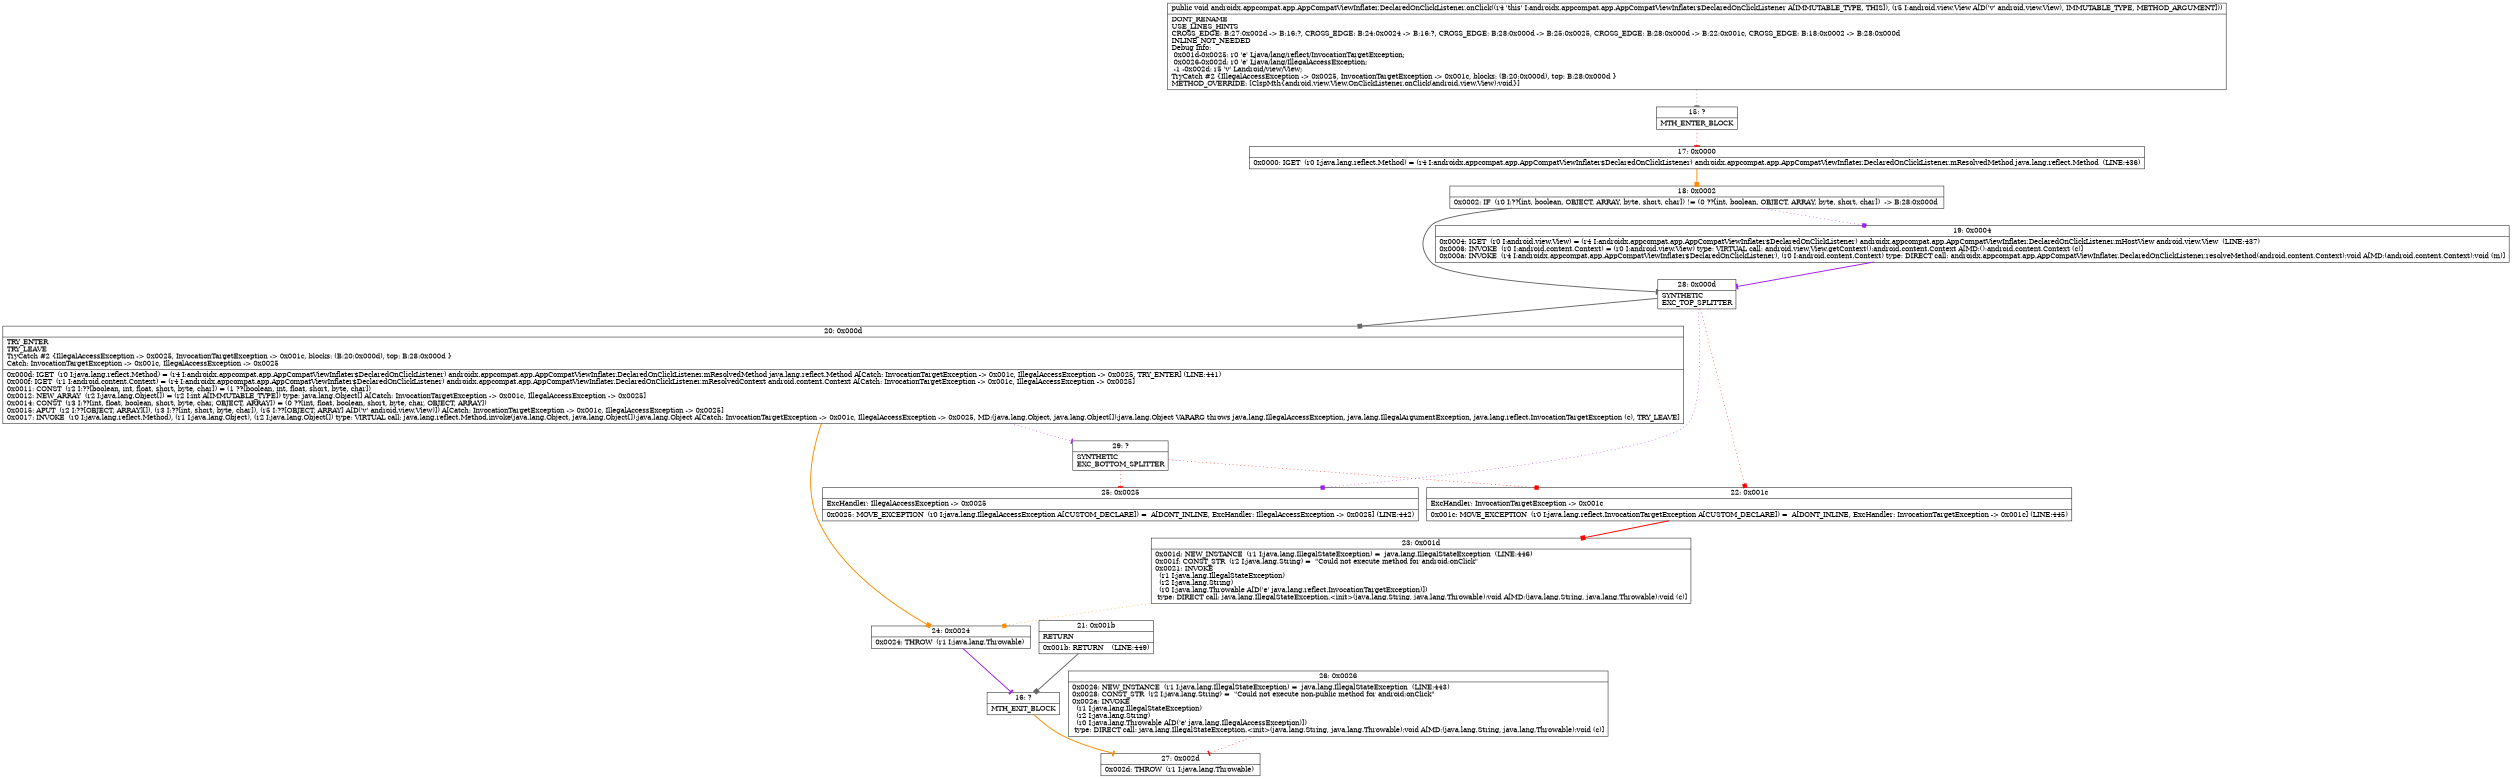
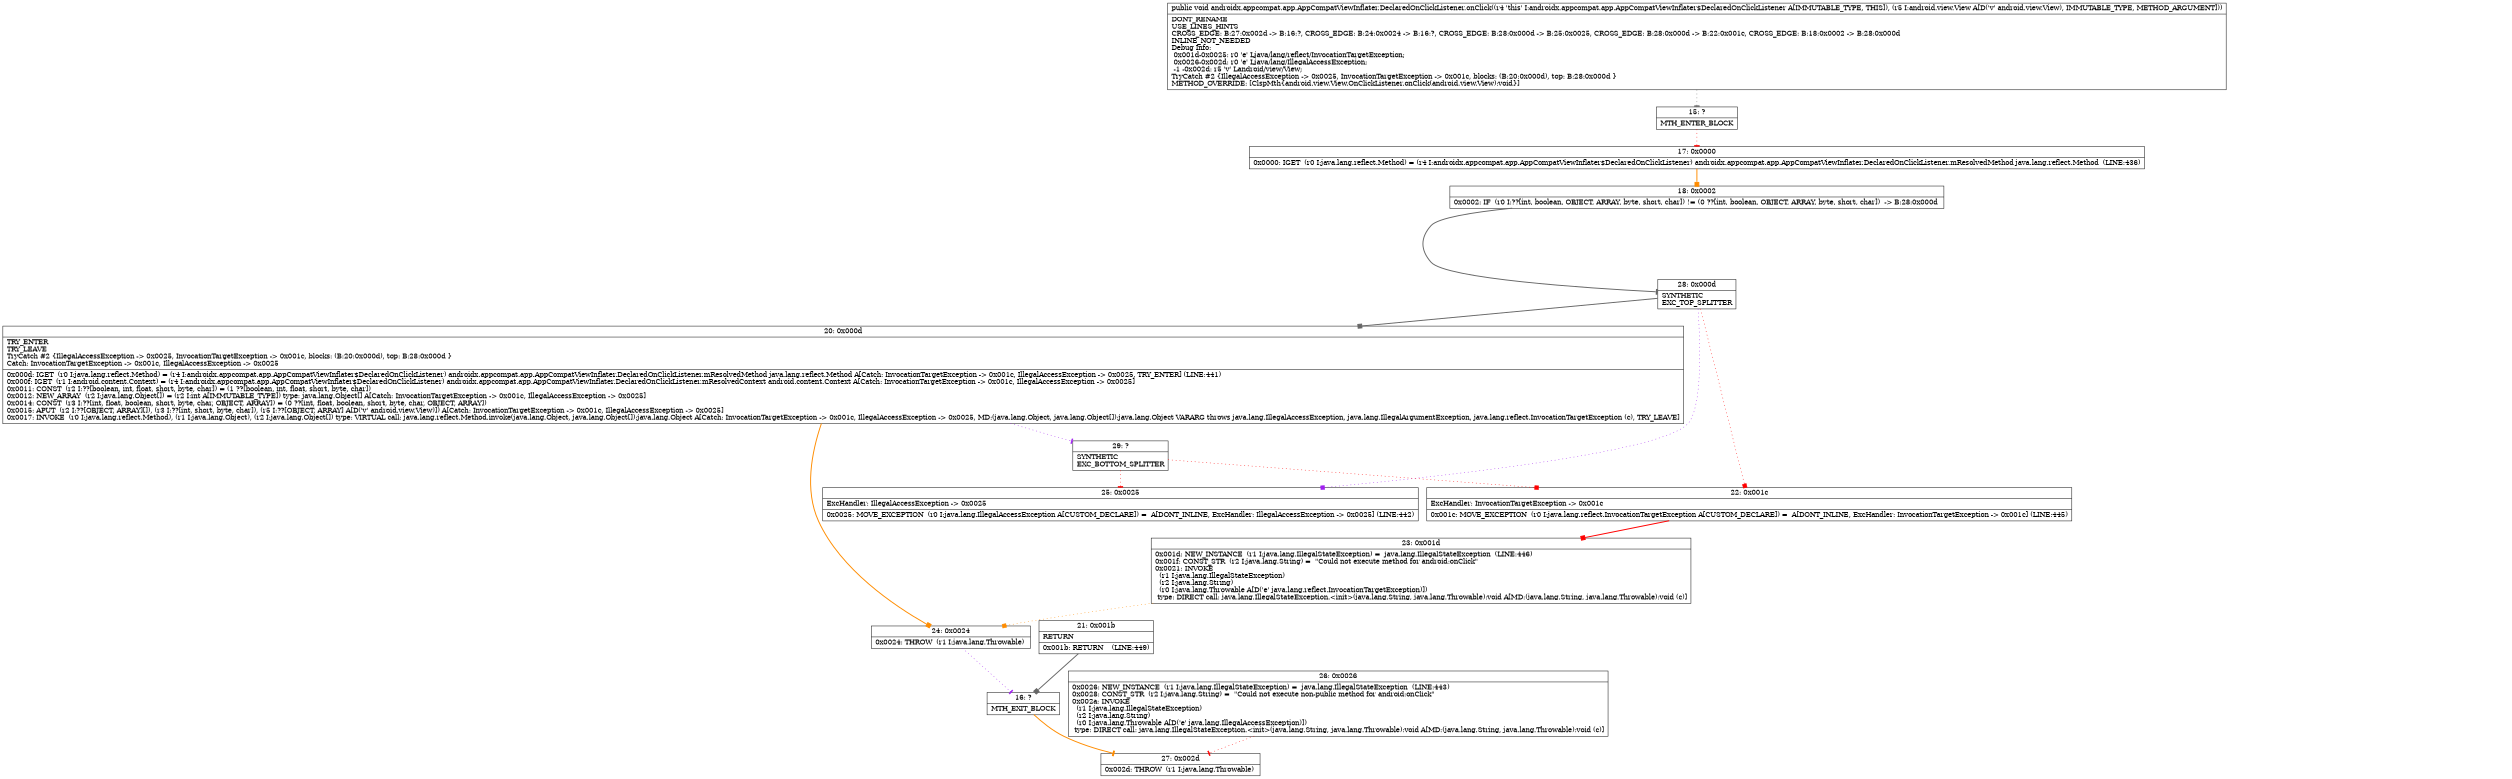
node "19: 0x0004": removed
edge "24: 0x0024" -> "16: ?": style bold -> dotted
